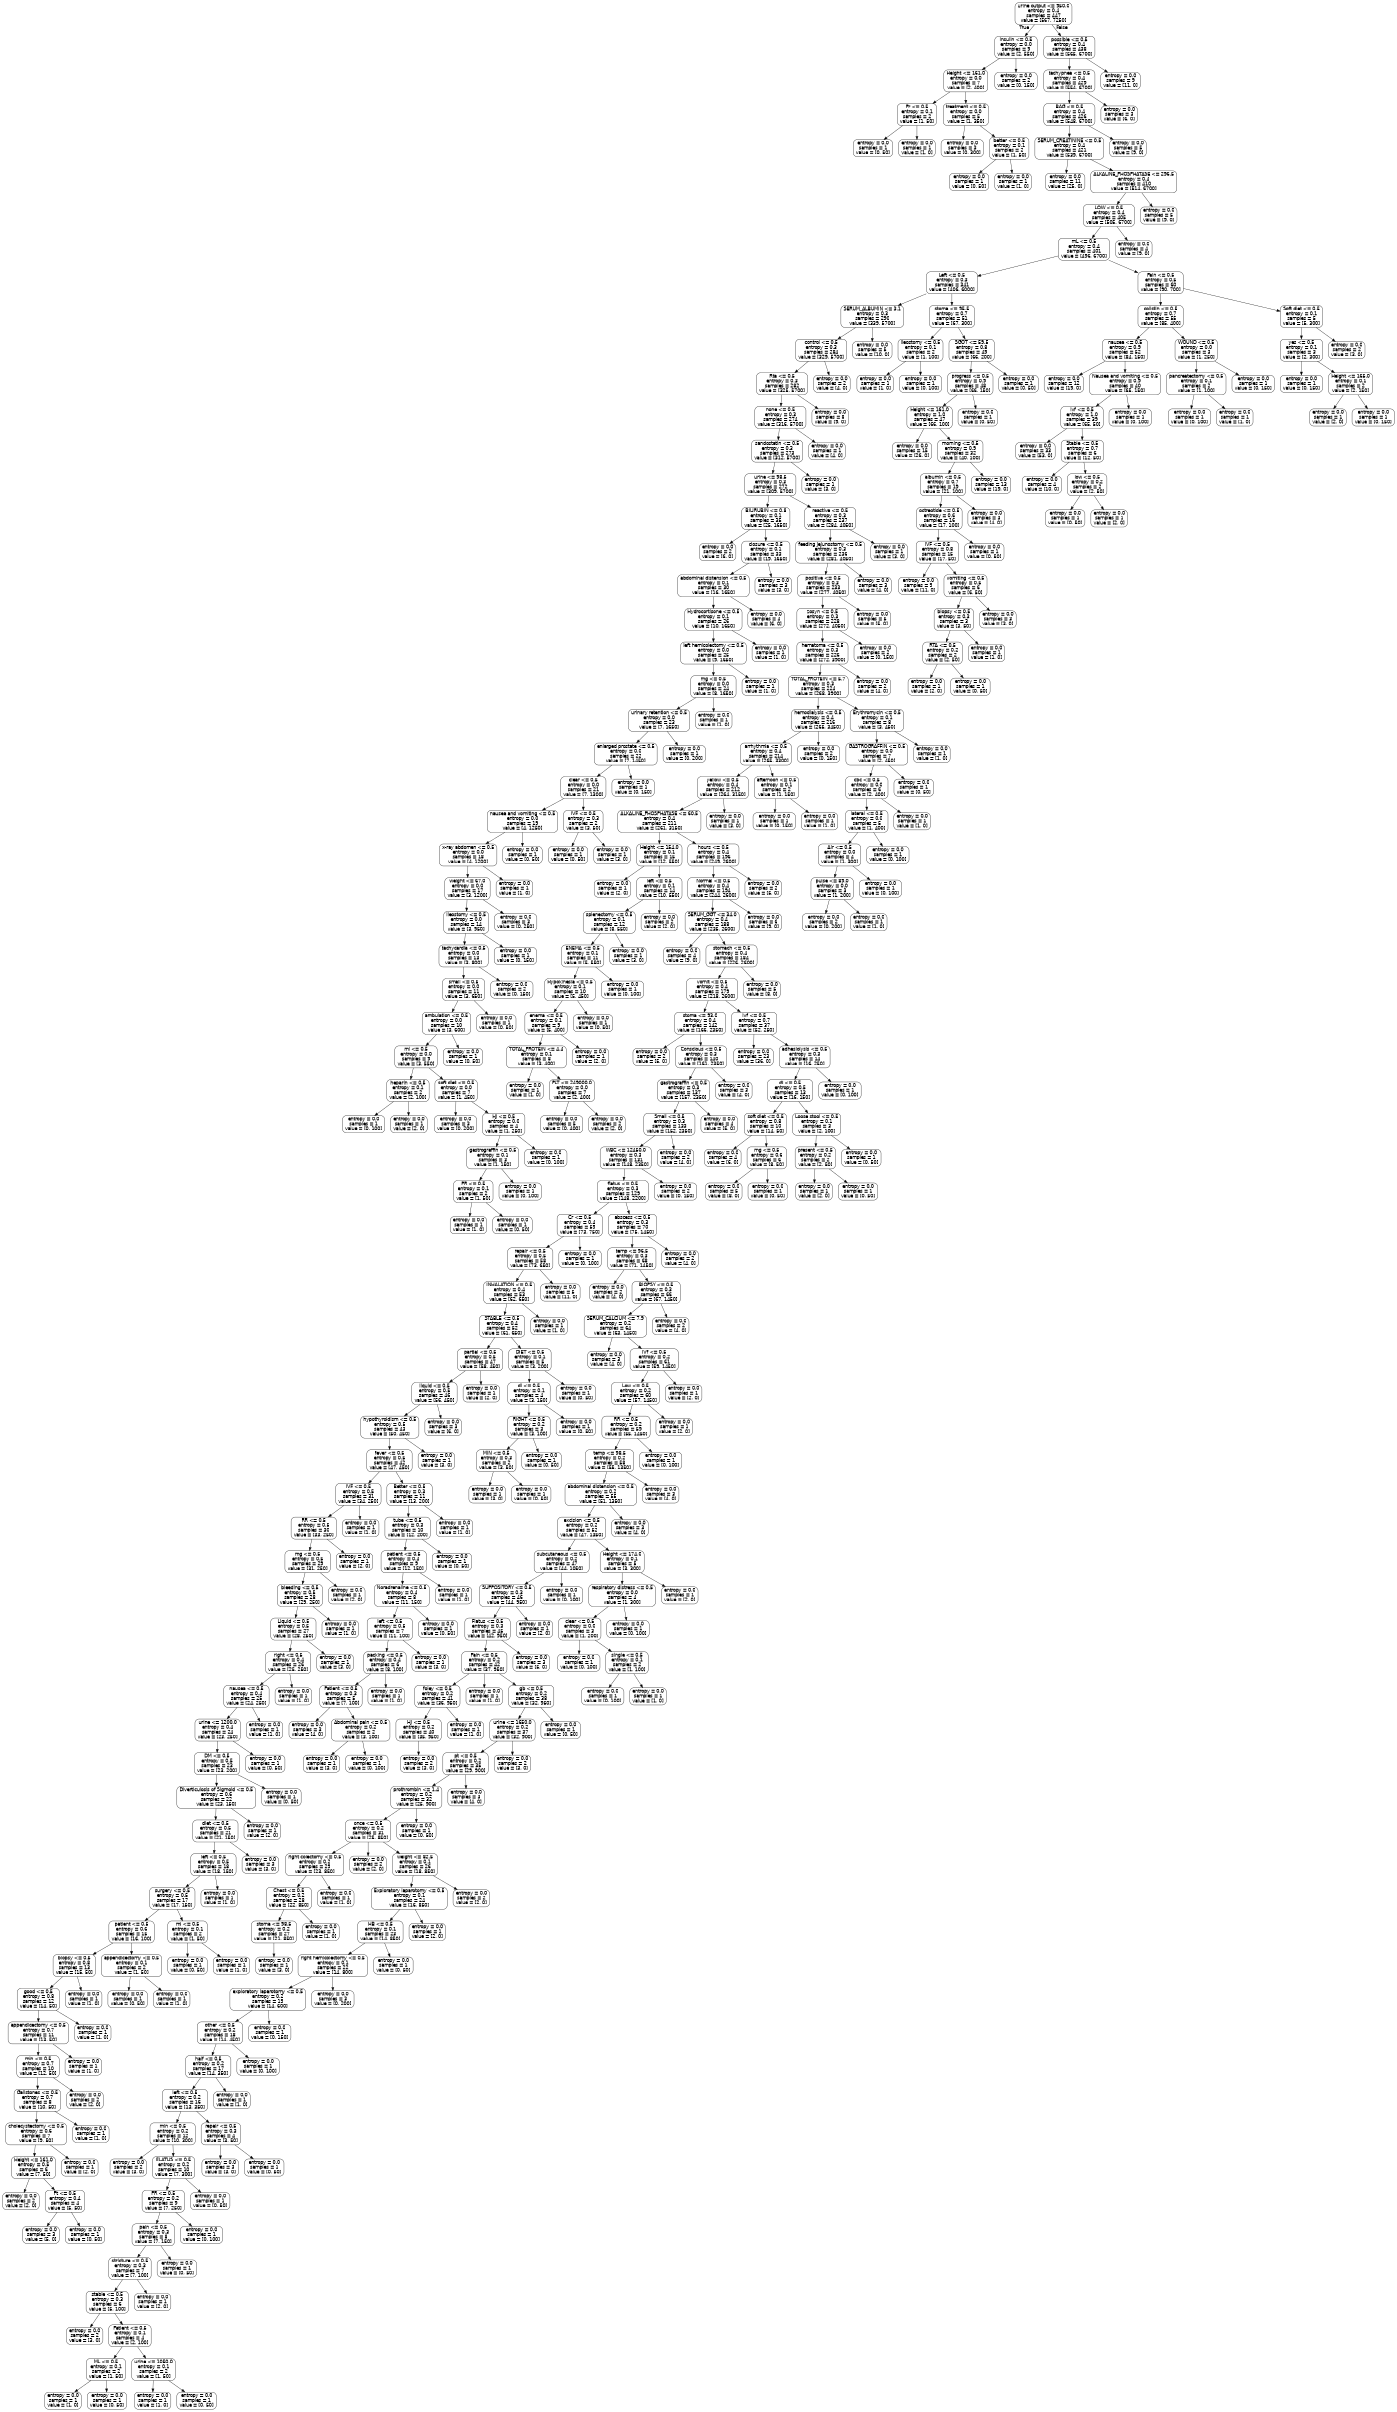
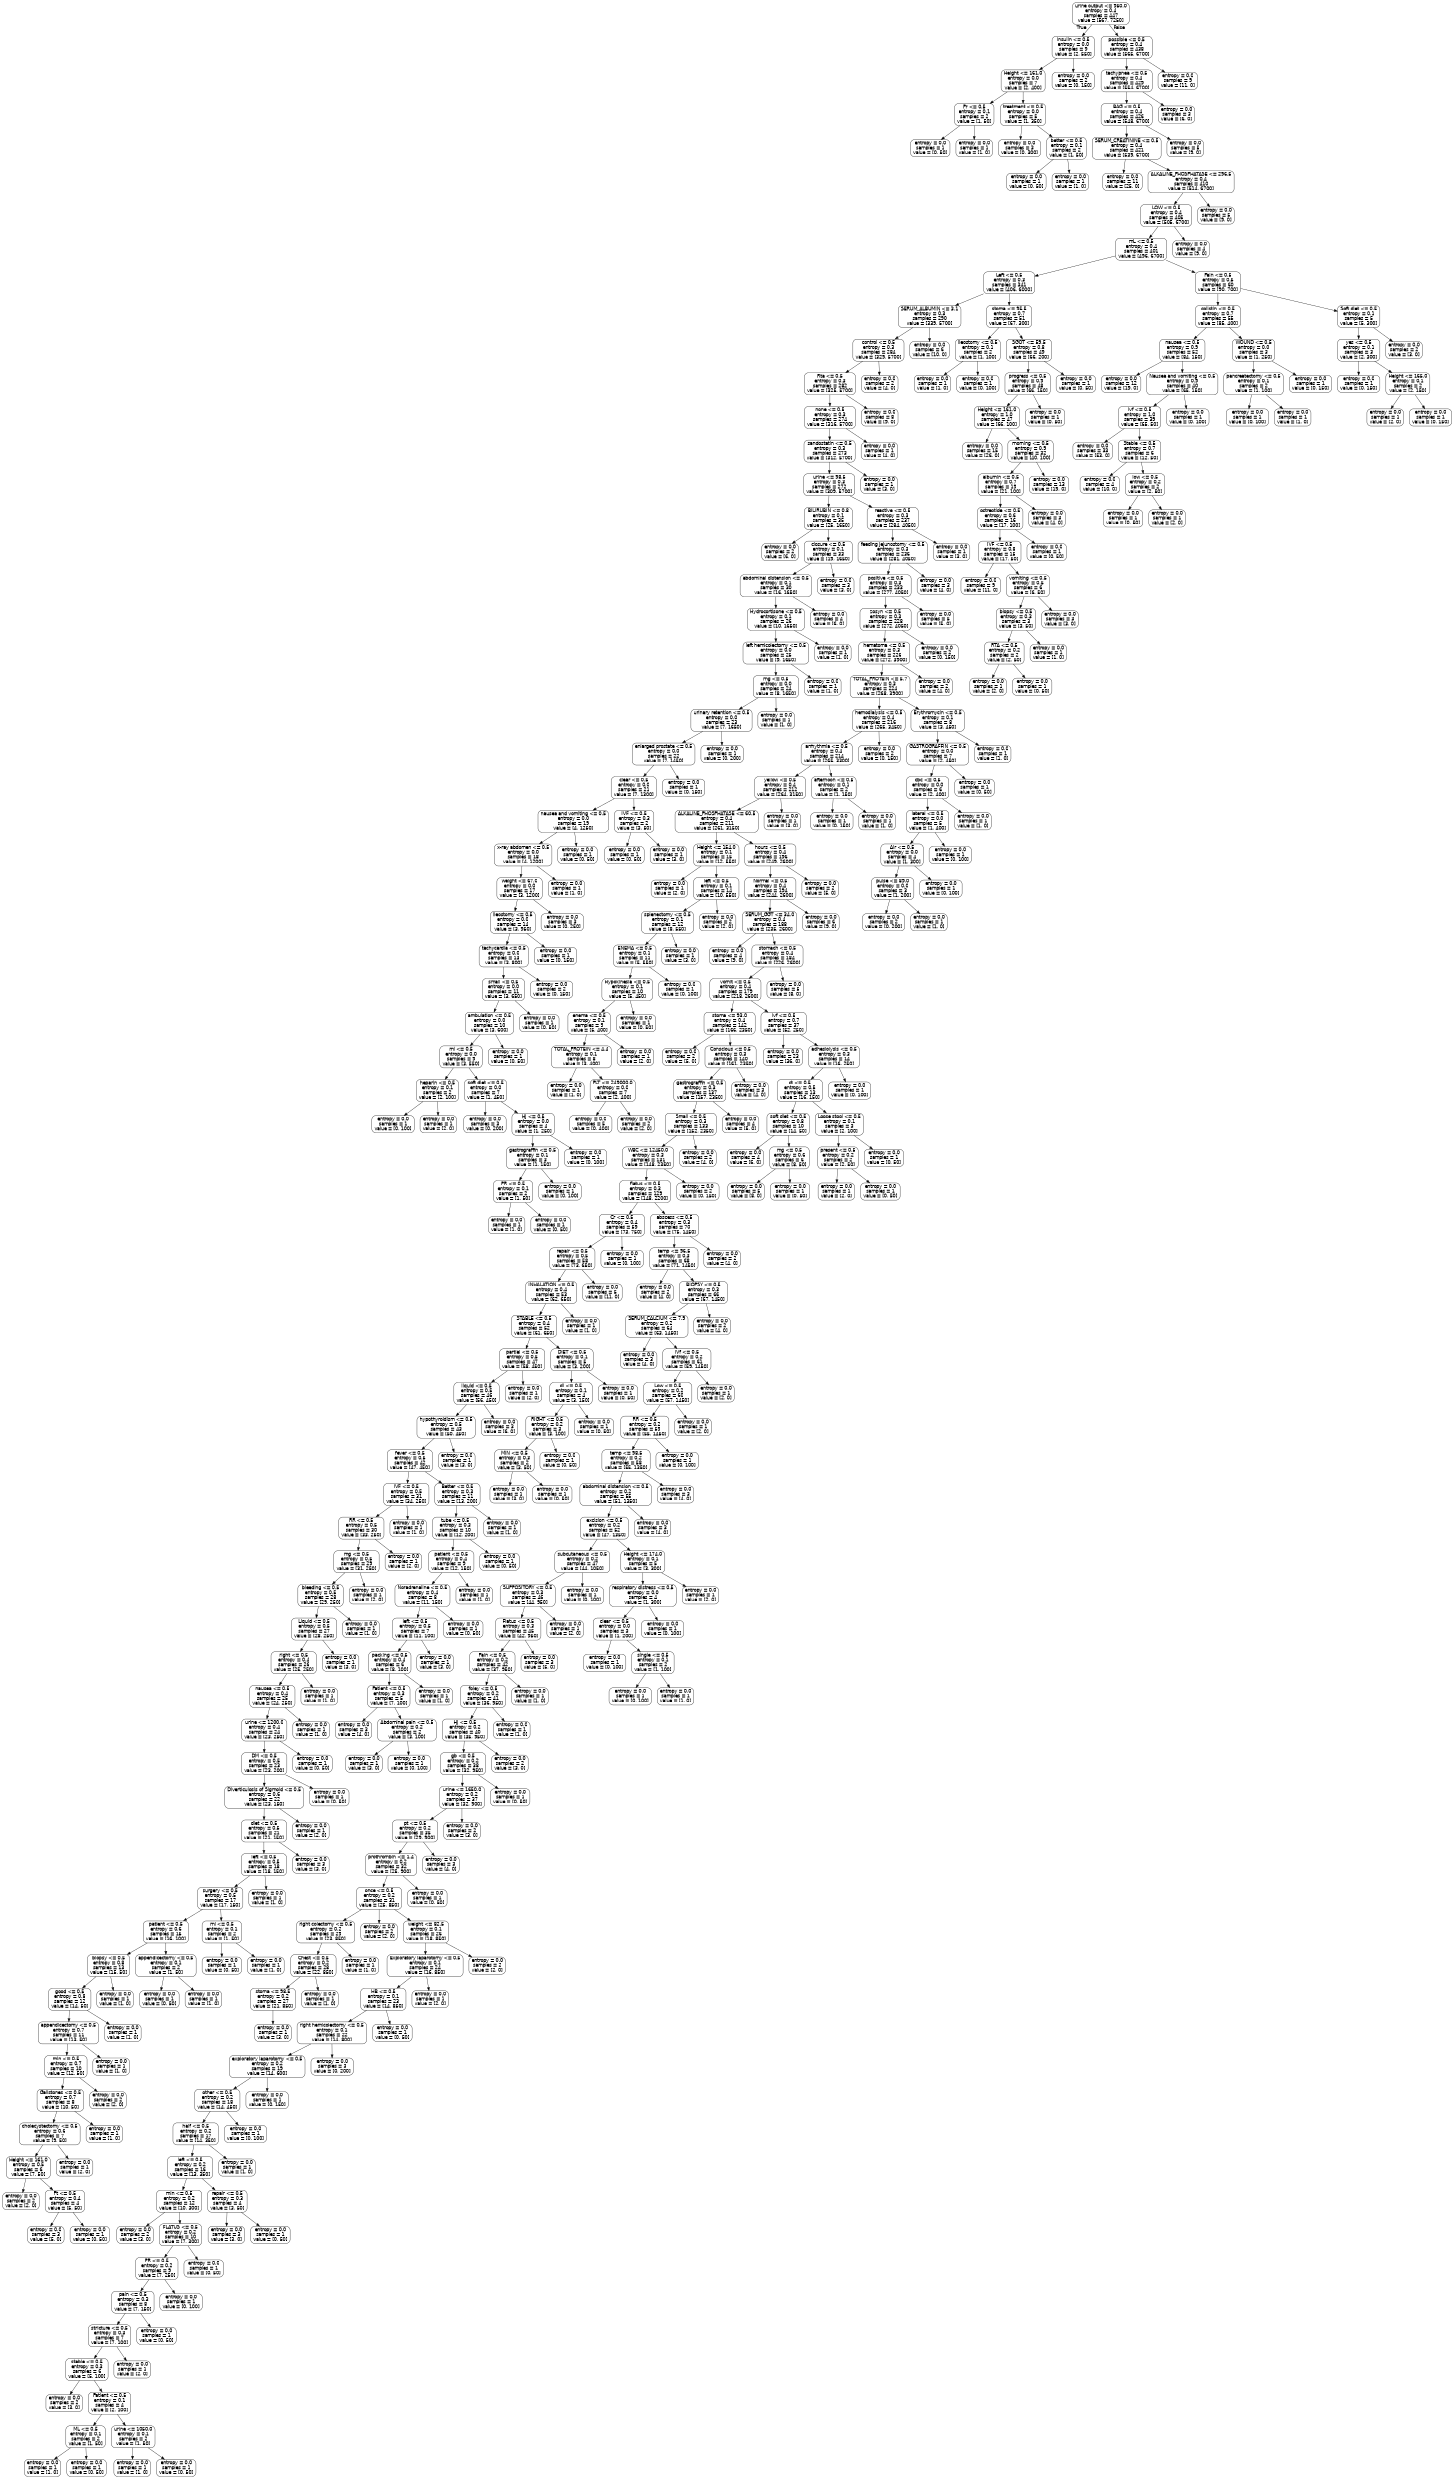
node "entropy = 0.0 samples = 5 value = [10, 0]": label "entropy = 0.0 samples = 5 value = [10, 0]" -> "entropy = 0.0 samples = 6 value = [10, 0]"
edge "Pain <= 0.5 entropy = 0.2 samples = 42 value = [37, 950]" -> "gb <= 0.5 entropy = 0.2 samples = 38 value = [32, 950]": now "HJ <= 0.5 entropy = 0.2 samples = 40 value = [35, 950]" -> "gb <= 0.5 entropy = 0.2 samples = 38 value = [32, 950]"
